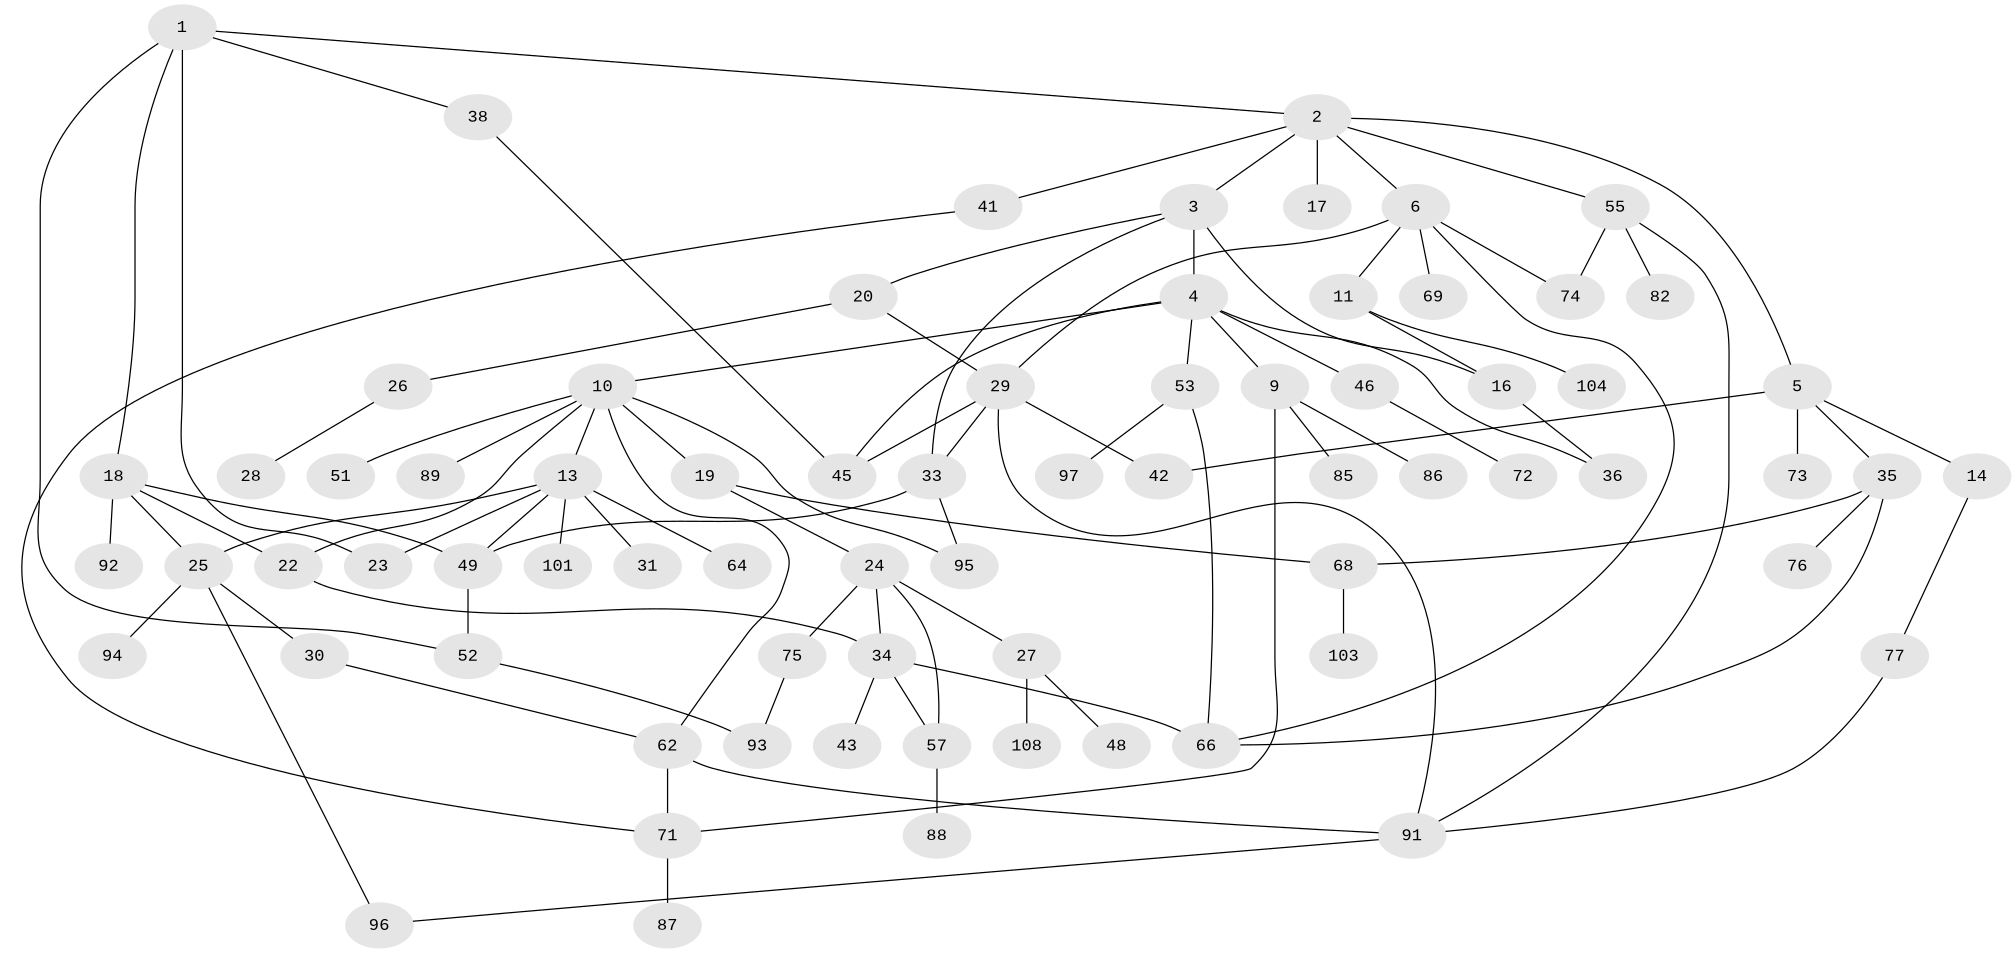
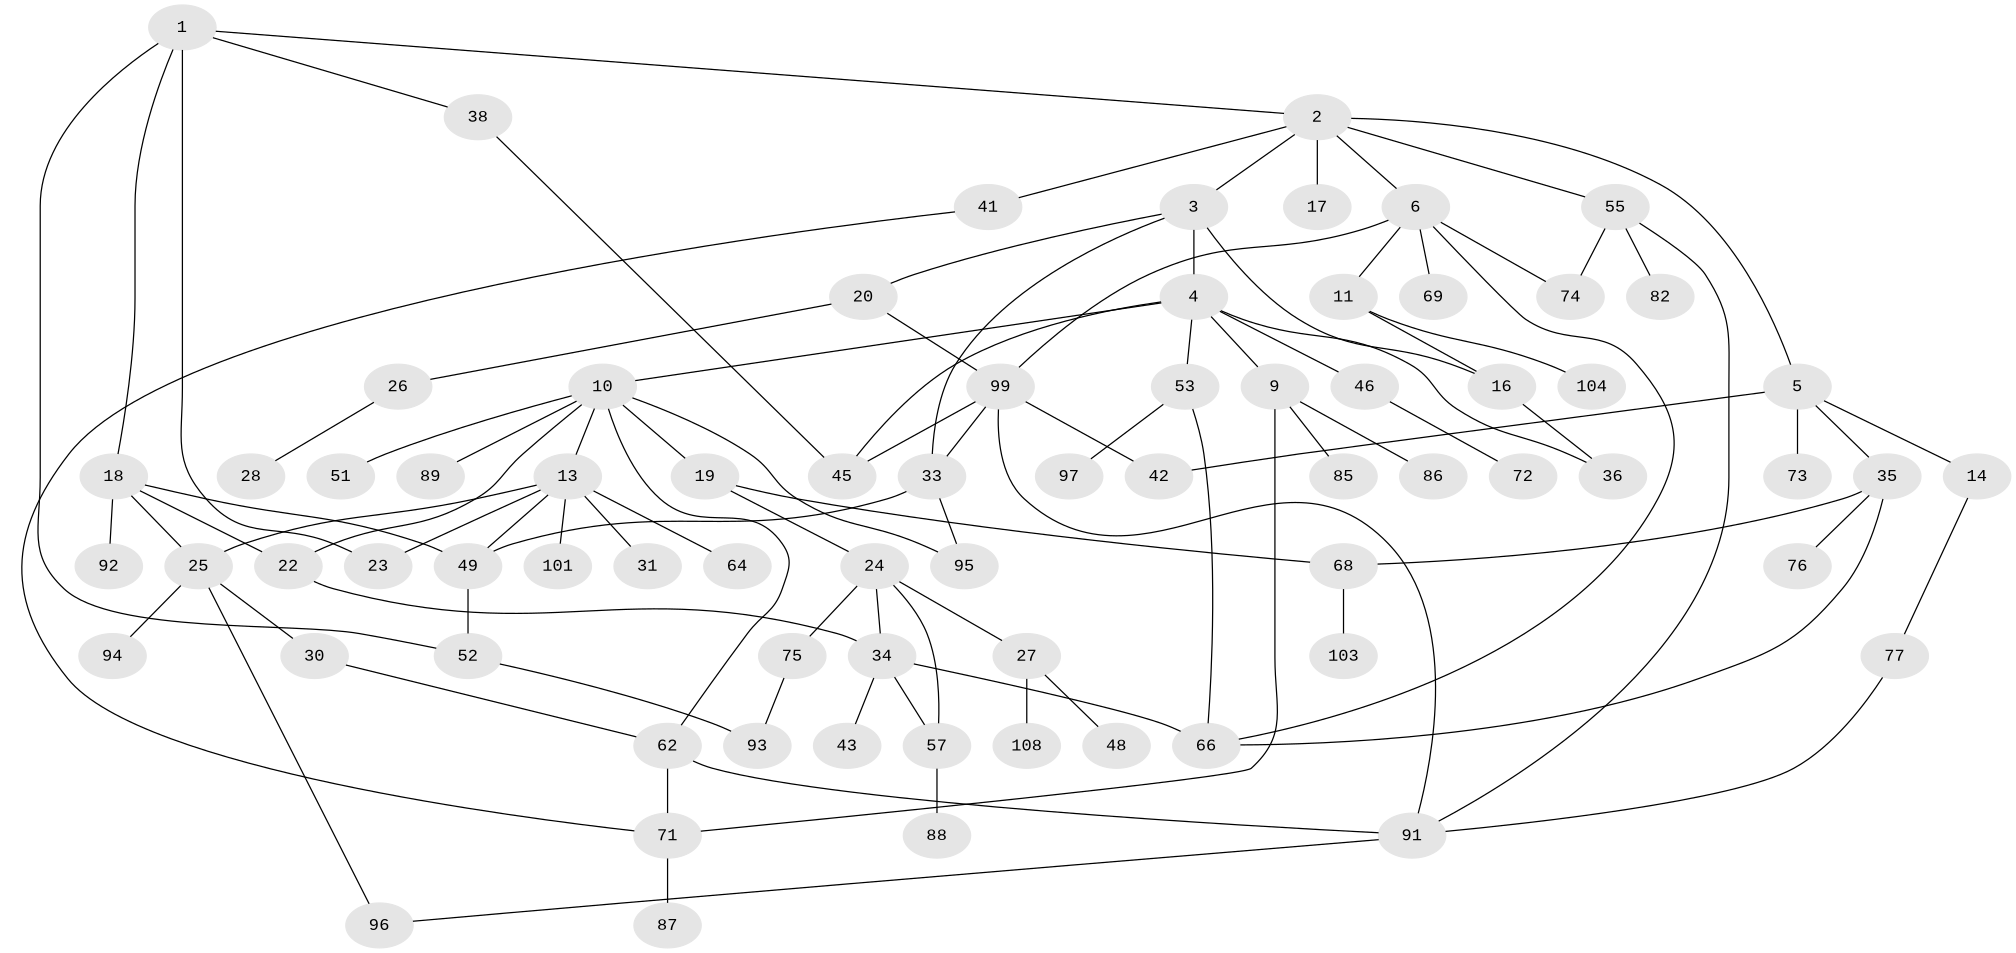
node "29": label "29" -> "99"
